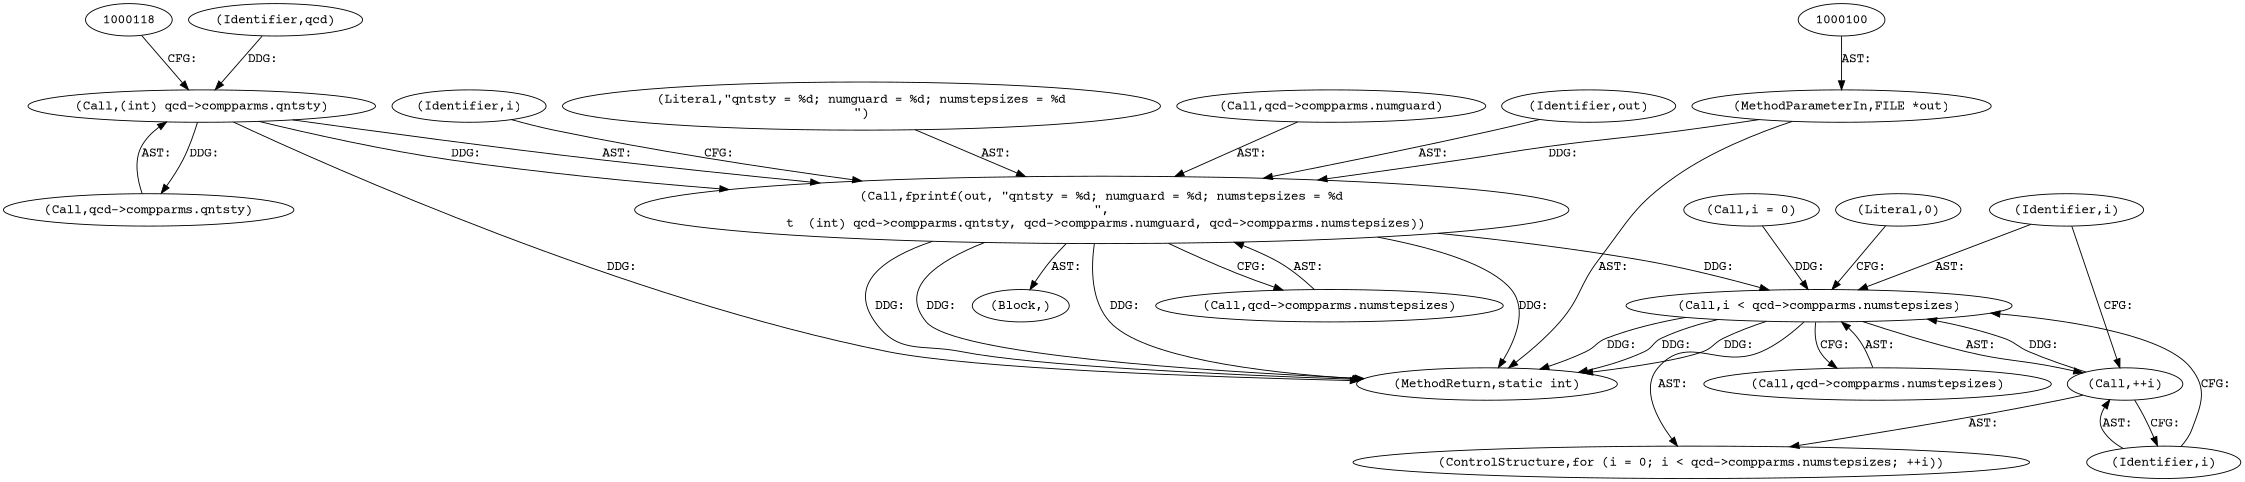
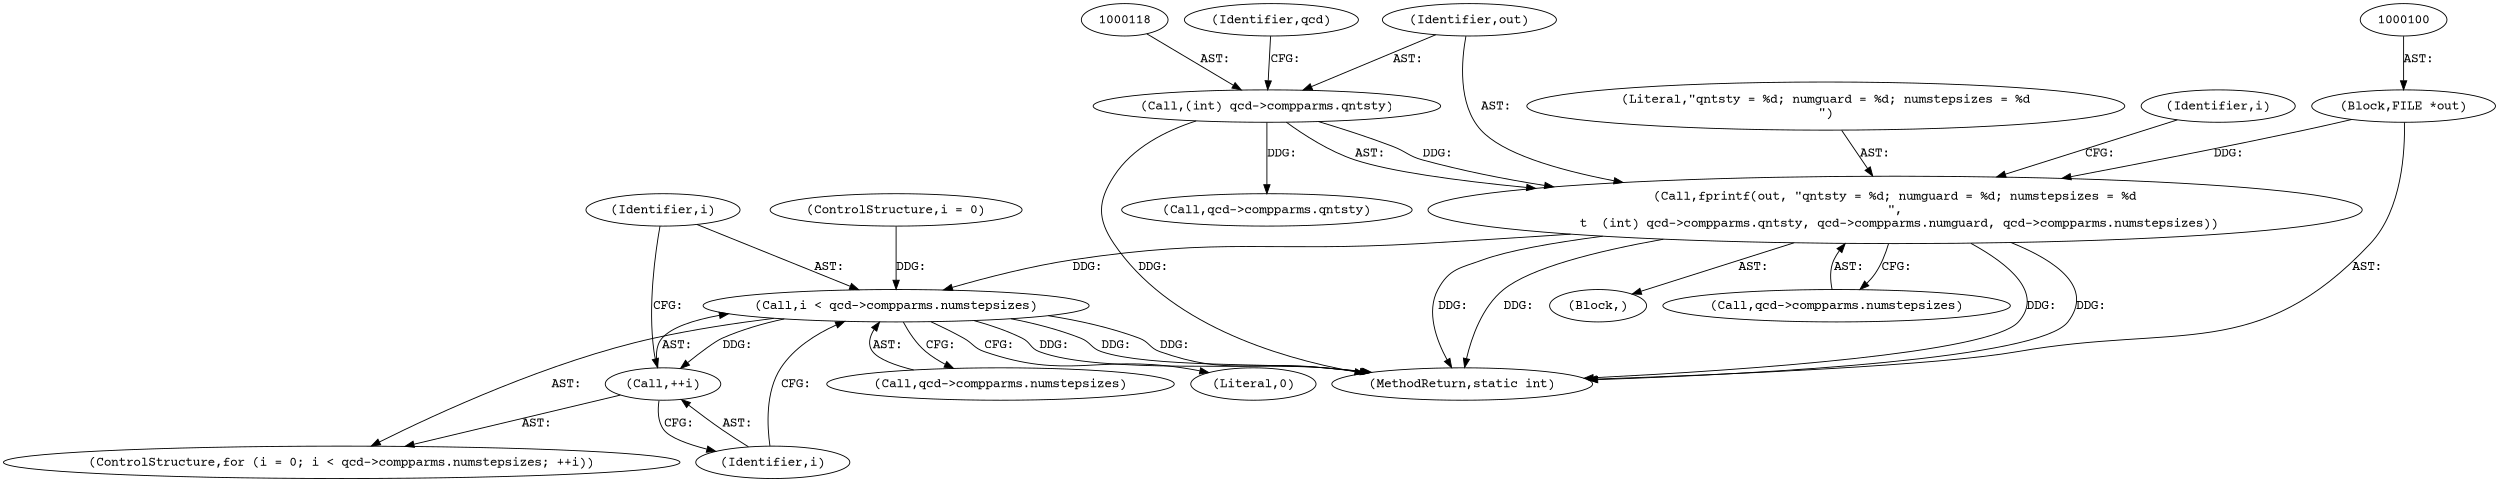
edge "1000118" -> "(Call,(int) qcd->compparms.qntsty)": label "CFG: " -> "AST: "
edge "(Identifier,qcd)" -> "(Call,(int) qcd->compparms.qntsty)": label "DDG: " -> "CFG: "
node "(Call,qcd->compparms.numguard)": removed
node "(MethodParameterIn,FILE *out)": label "(MethodParameterIn,FILE *out)" -> "(Block,FILE *out)"
edge "(Call,qcd->compparms.qntsty)" -> "(Call,(int) qcd->compparms.qntsty)": now "(Identifier,out)" -> "(Call,(int) qcd->compparms.qntsty)"
node "(Call,i = 0)": label "(Call,i = 0)" -> "(ControlStructure,i = 0)"
edge "(Literal,0)" -> "(Call,i < qcd->compparms.numstepsizes)": reversed
edge "(Call,i < qcd->compparms.numstepsizes)" -> "(Call,++i)": label "AST: " -> "DDG: "
edge "(Call,++i)" -> "(Call,i < qcd->compparms.numstepsizes)": label "DDG: " -> "AST: "
